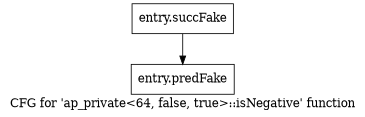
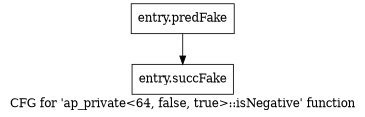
edge "entry.succFake" -> "entry.predFake": reversed
